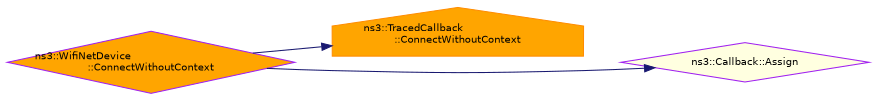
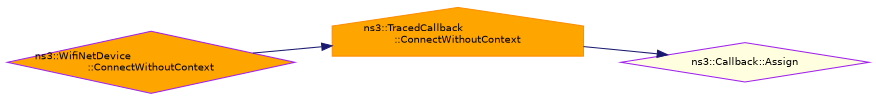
edge "ns3::WifiNetDevice ::ConnectWithoutContext" -> "ns3::Callback::Assign": now "ns3::TracedCallback ::ConnectWithoutContext" -> "ns3::Callback::Assign"
